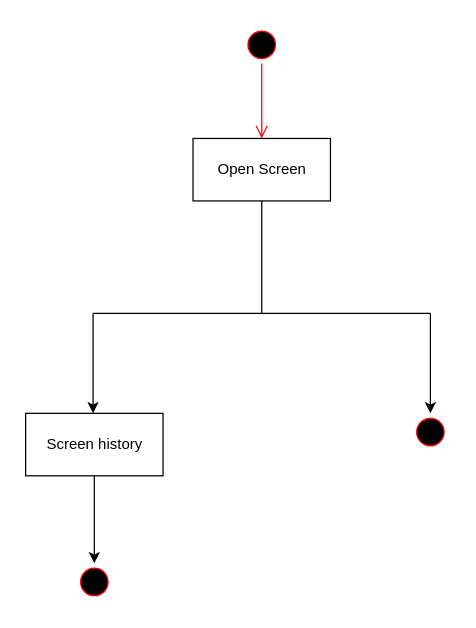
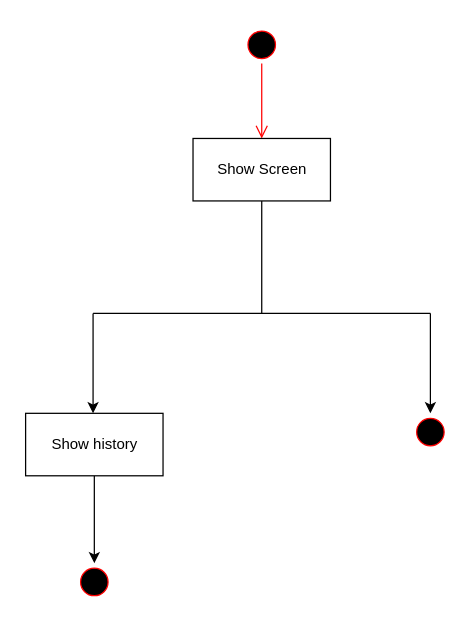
node "Open Screen": label "Open Screen" -> "Show Screen"
node "Screen history": label "Screen history" -> "Show history"
